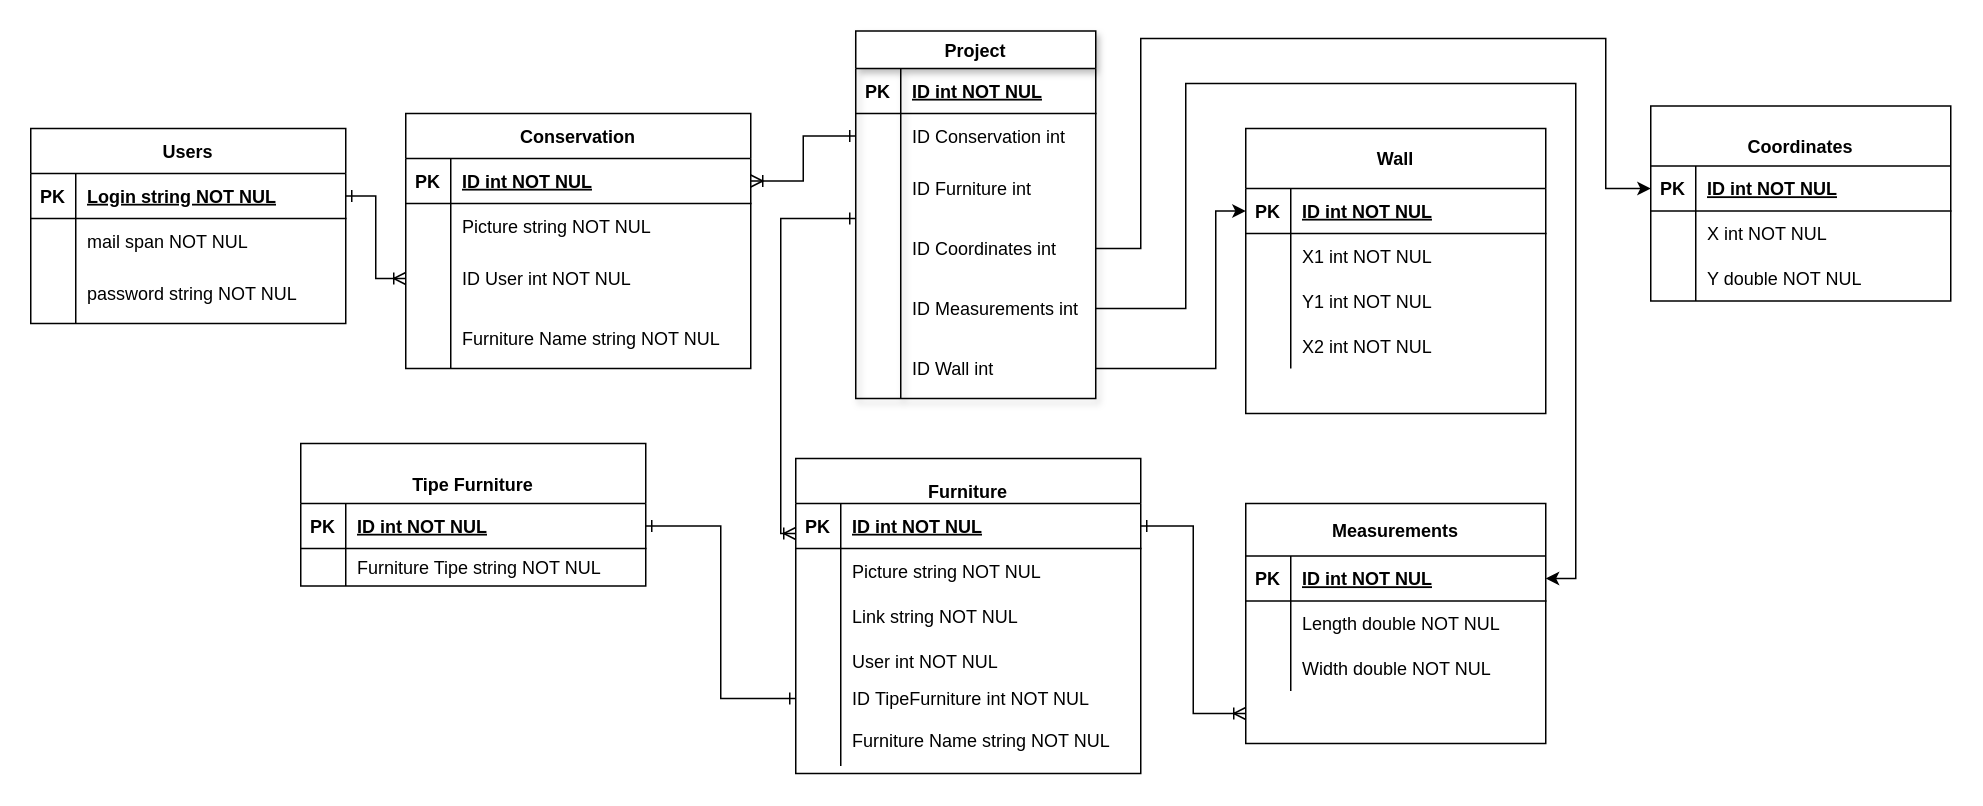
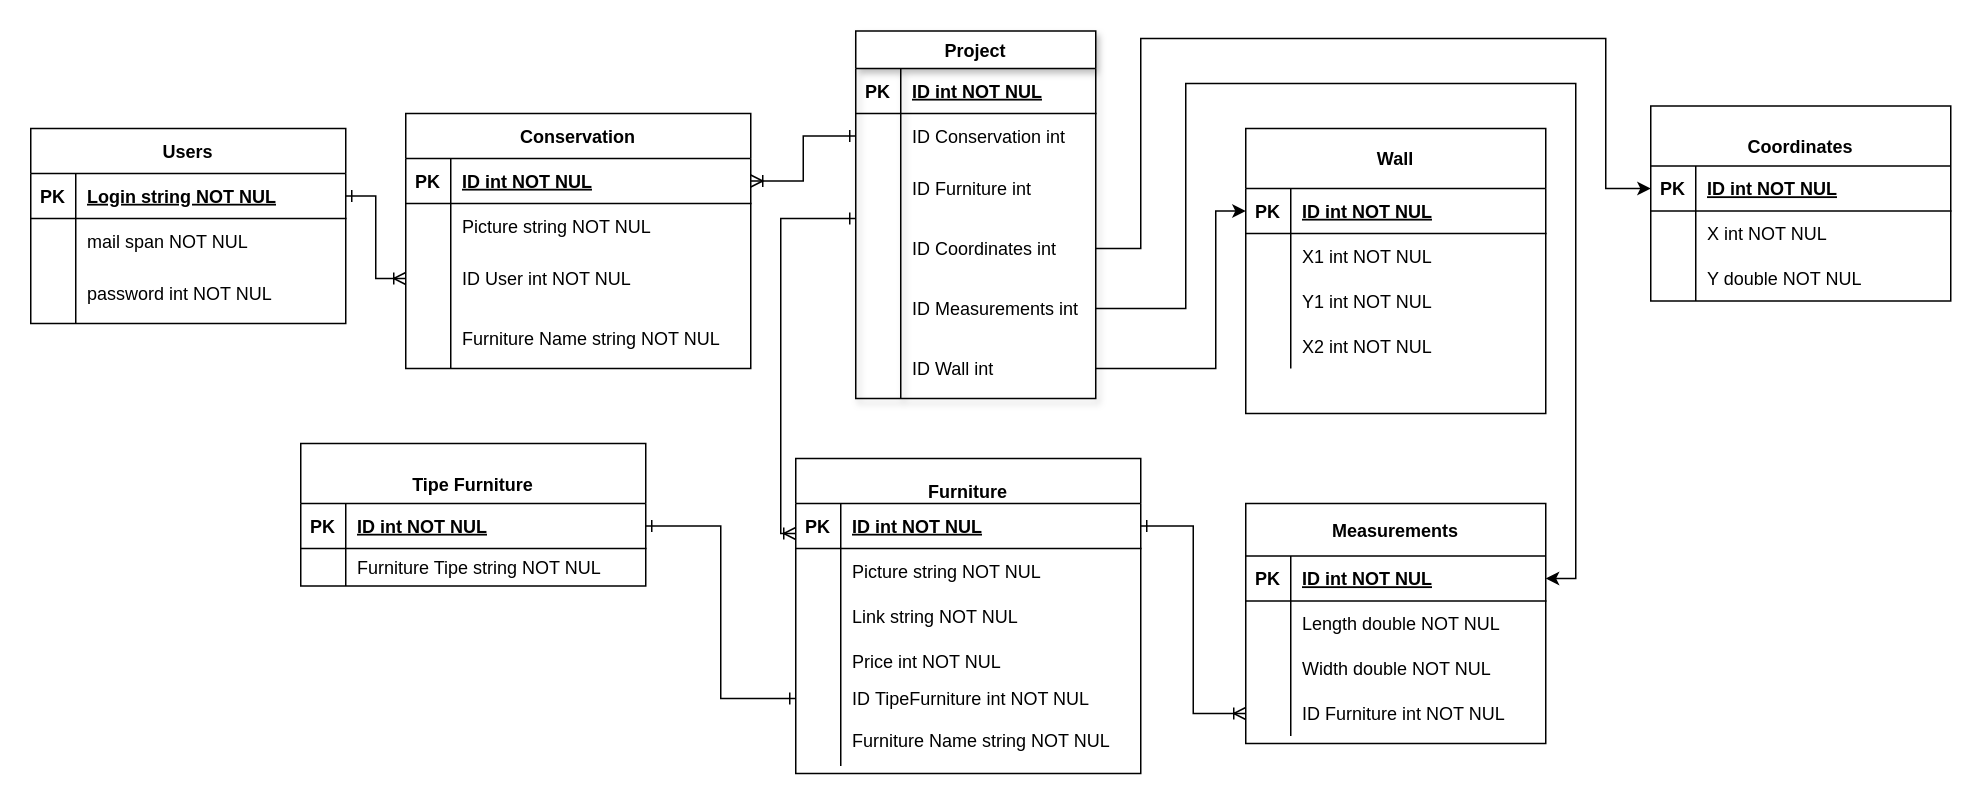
node "password string NOT NUL": label "password string NOT NUL" -> "password int NOT NUL"
node "User int NOT NUL": label "User int NOT NUL" -> "Price int NOT NUL"
node "ID Furniture int NOT NUL": added
